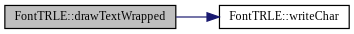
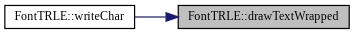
edge "FontTRLE::drawTextWrapped" -> "FontTRLE::writeChar": reversed
